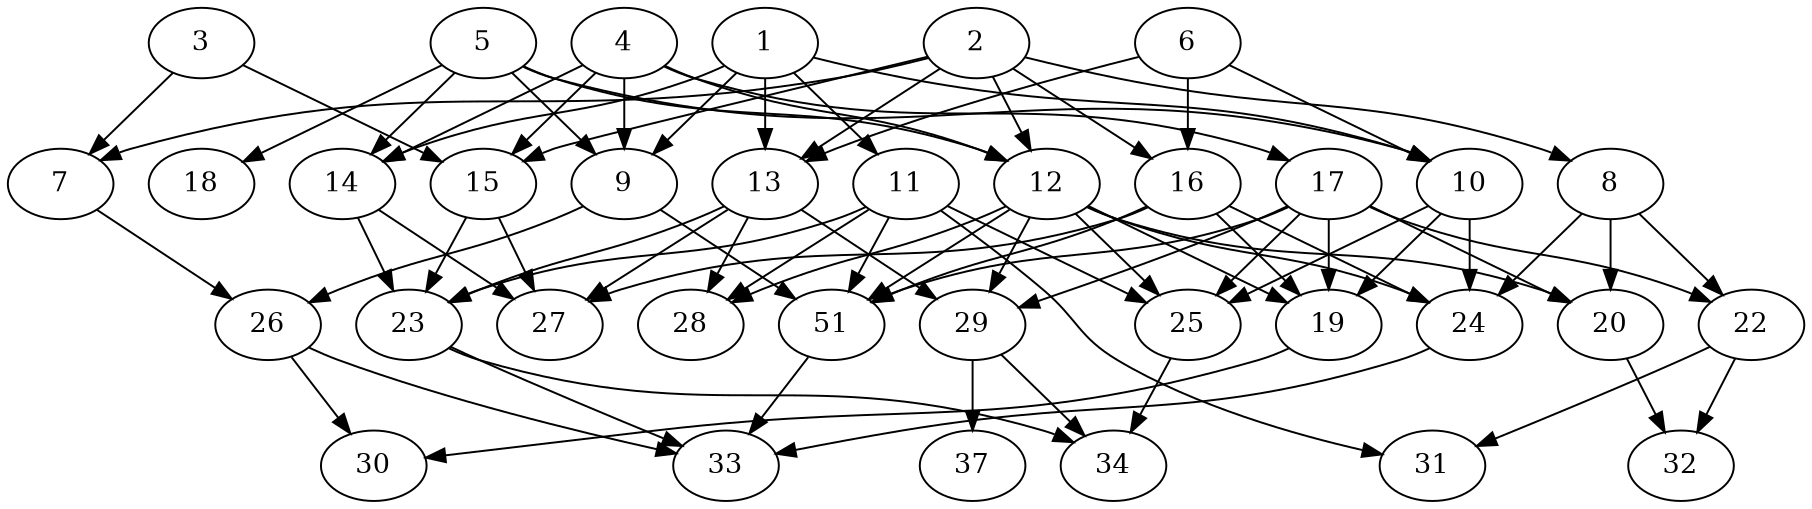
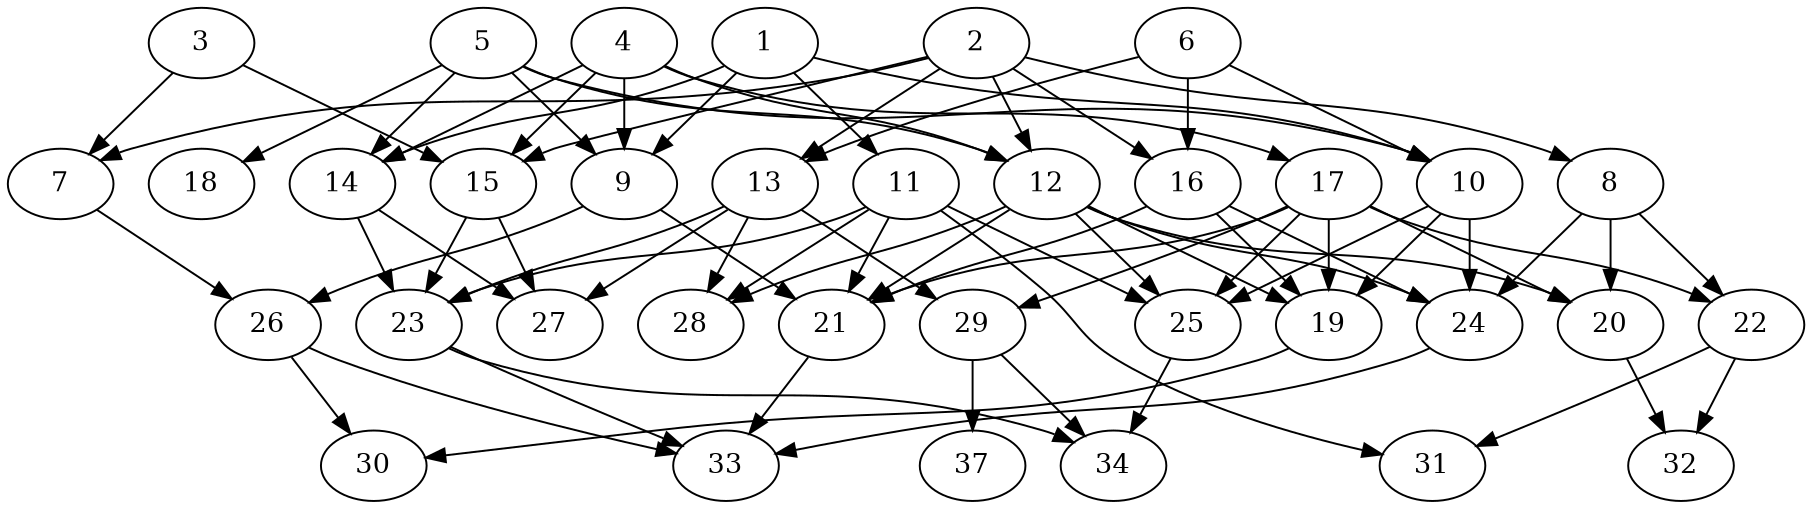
edge "1" -> "13": removed
edge "12" -> "29": removed
edge "16" -> "27": removed
node "51": label "51" -> "21"
